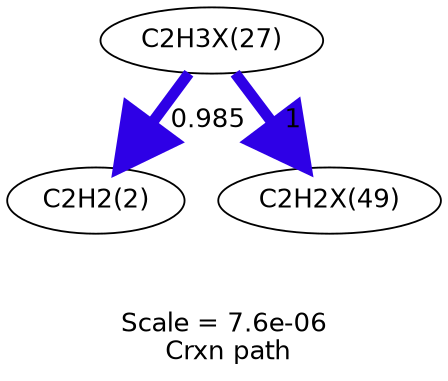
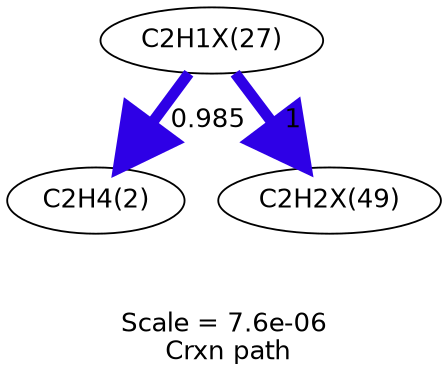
node "C2H3X(27)": label "C2H3X(27)" -> "C2H1X(27)"
node "C2H2(2)": label "C2H2(2)" -> "C2H4(2)"
